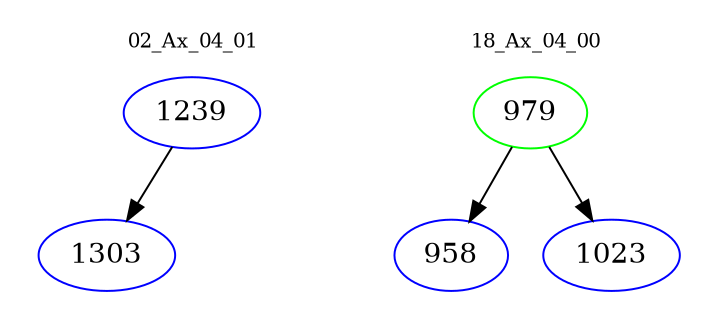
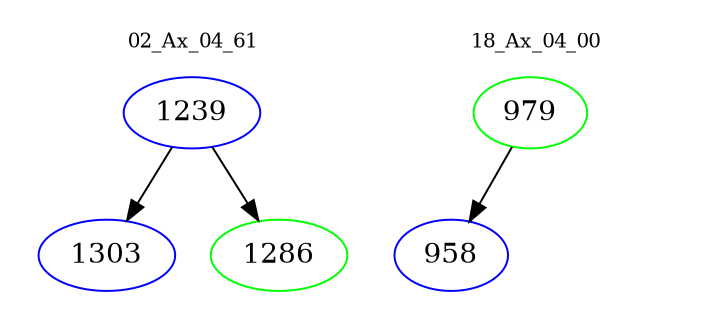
cluster "02_Ax_04_01": label "02_Ax_04_01" -> "02_Ax_04_61"
node "1286": added
node "1023": removed
